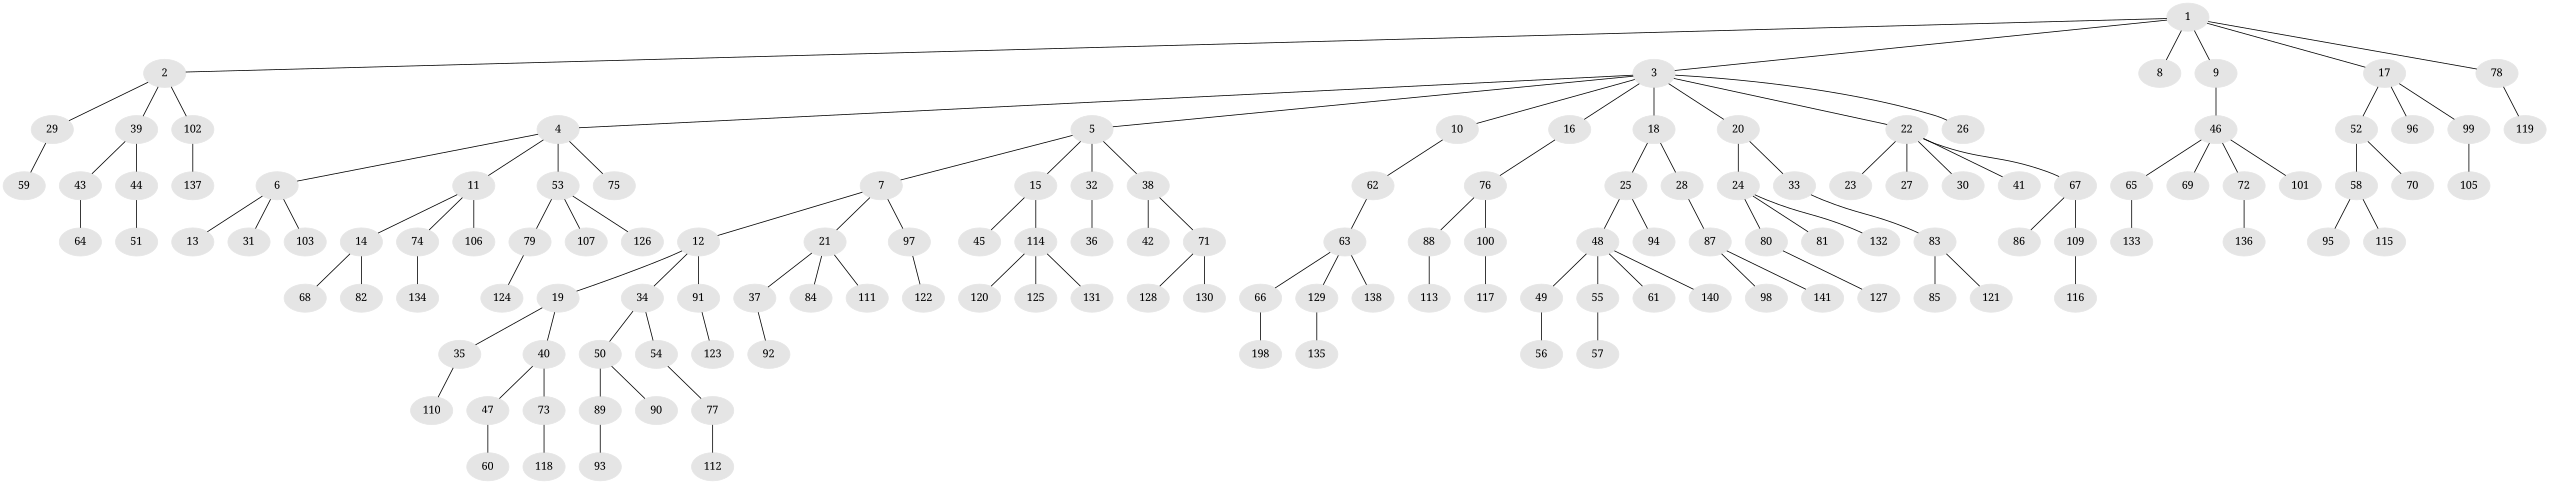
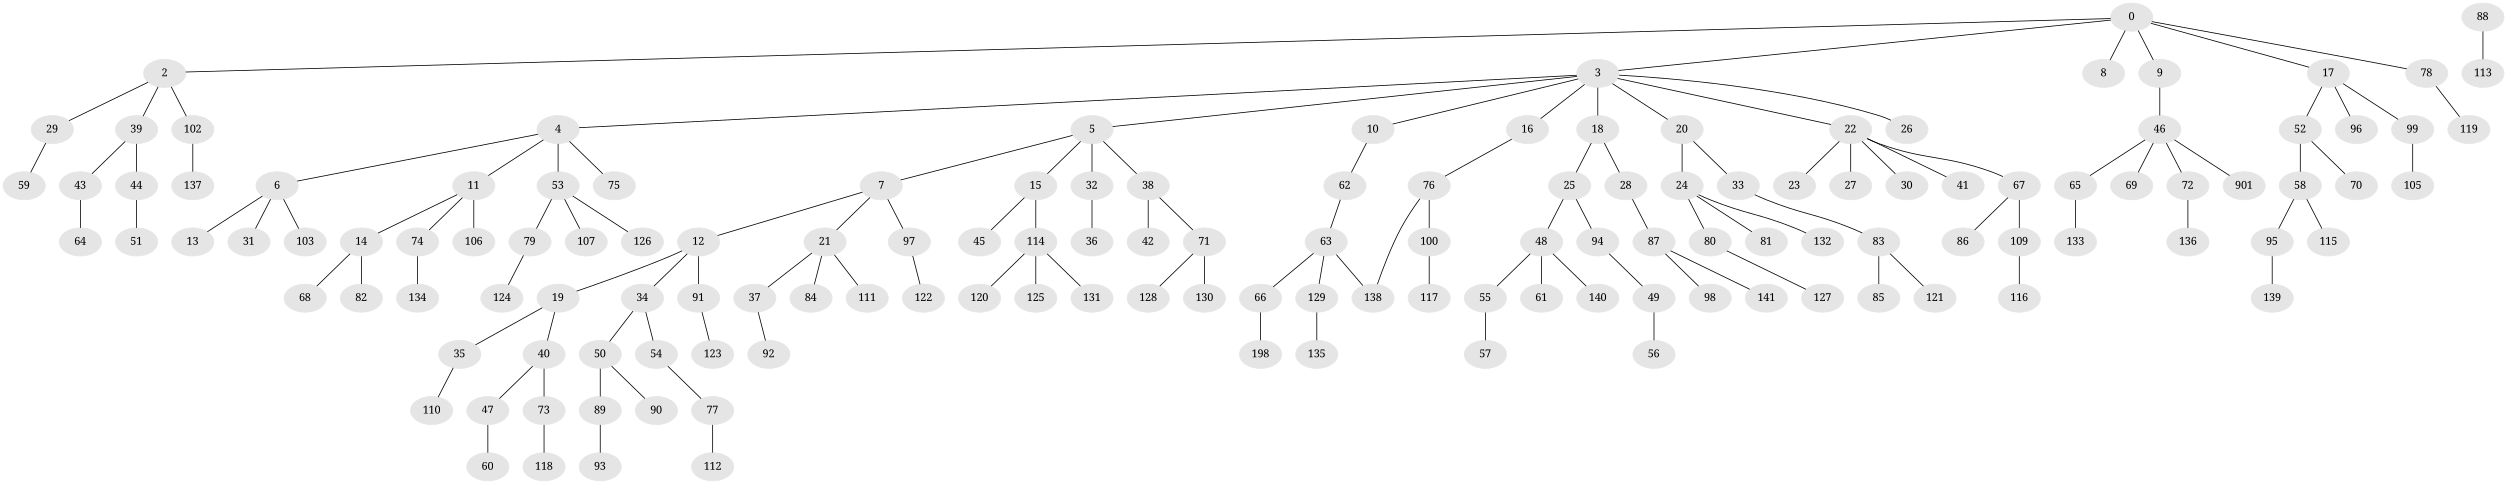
node "1": label "1" -> "0"
node "101": label "101" -> "901"
edge "76" -- "88": now "76" -- "138"
edge "48" -- "49": now "94" -- "49"
node "139": added
